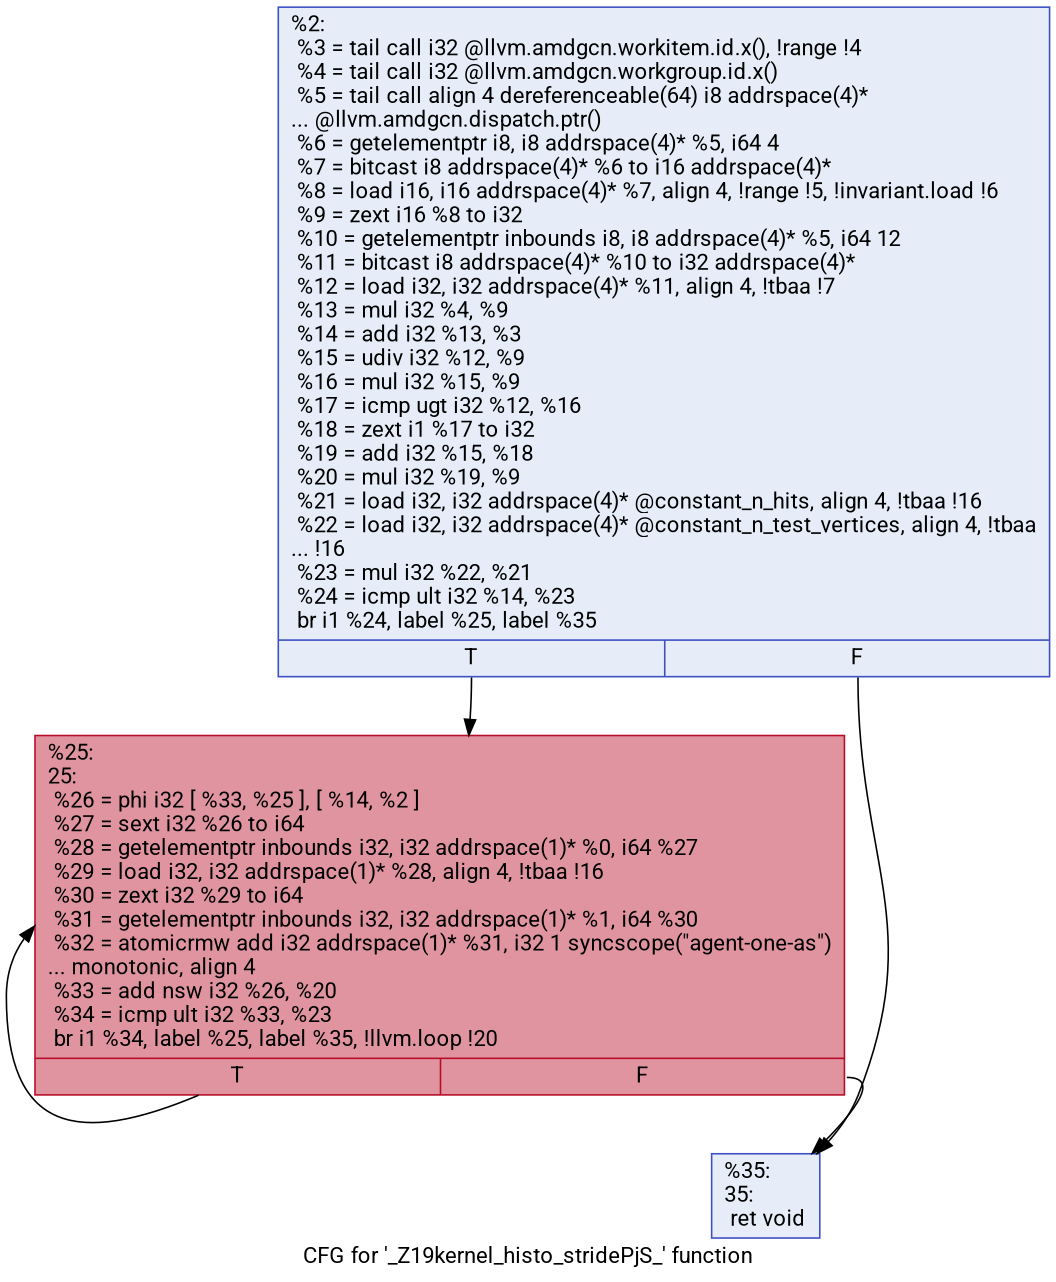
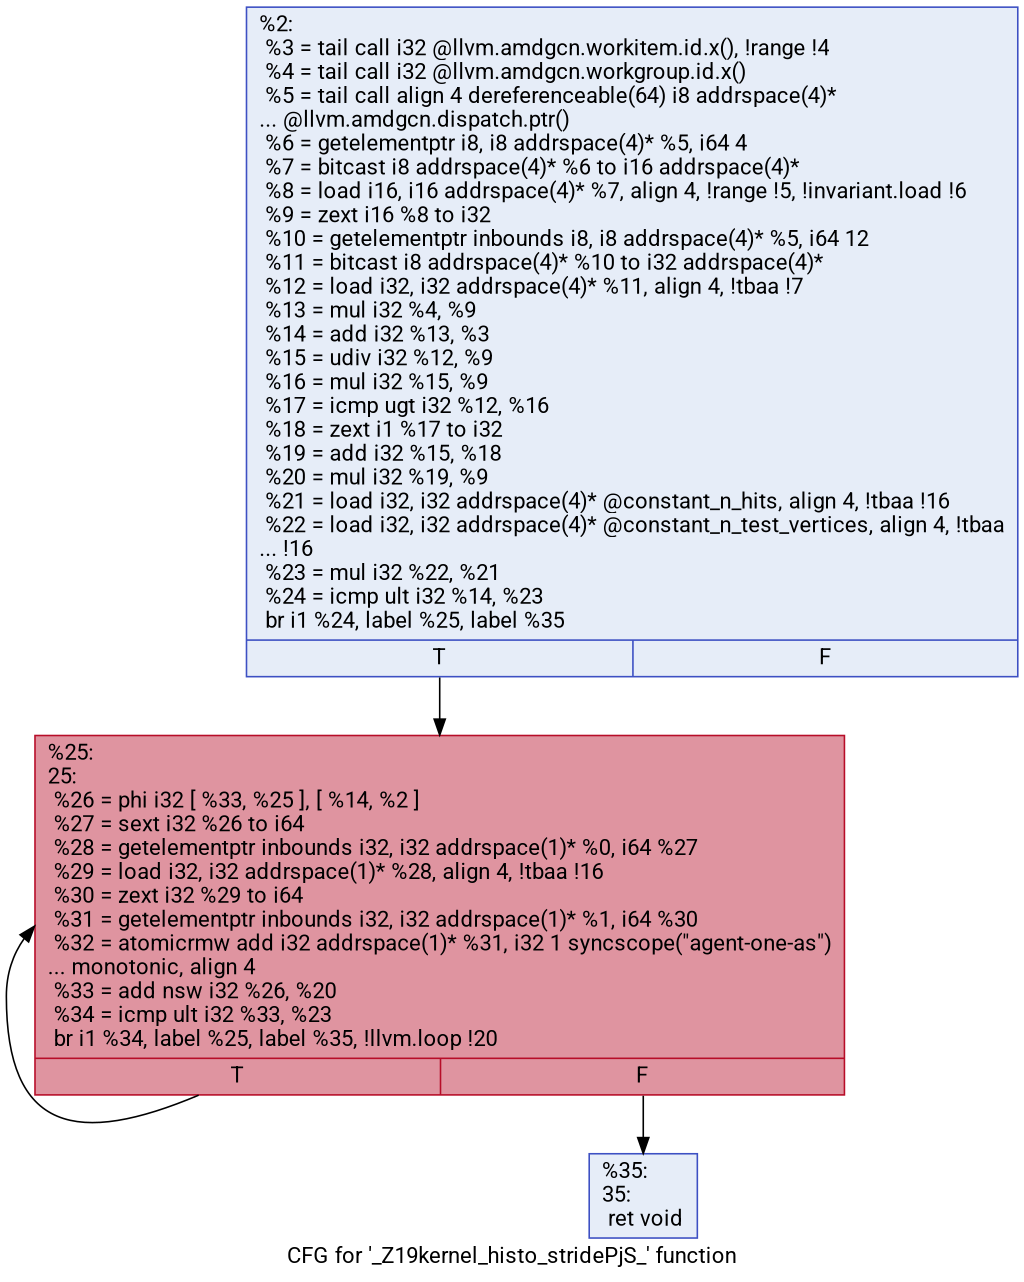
edge "%2:" -> "%35:": removed
